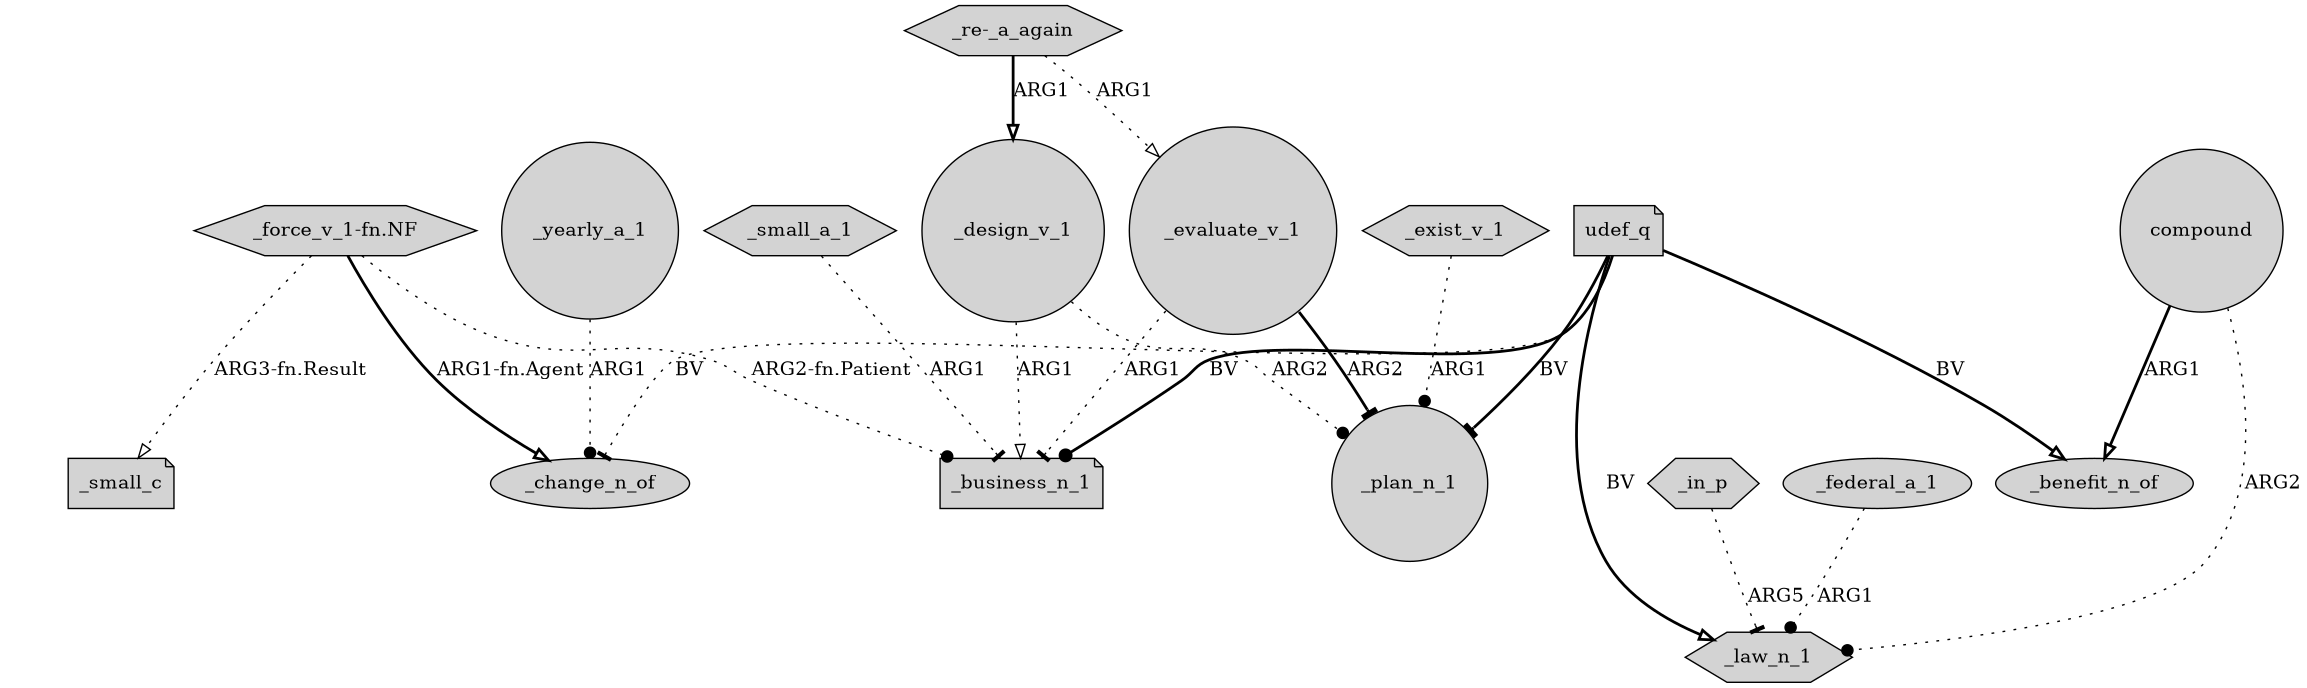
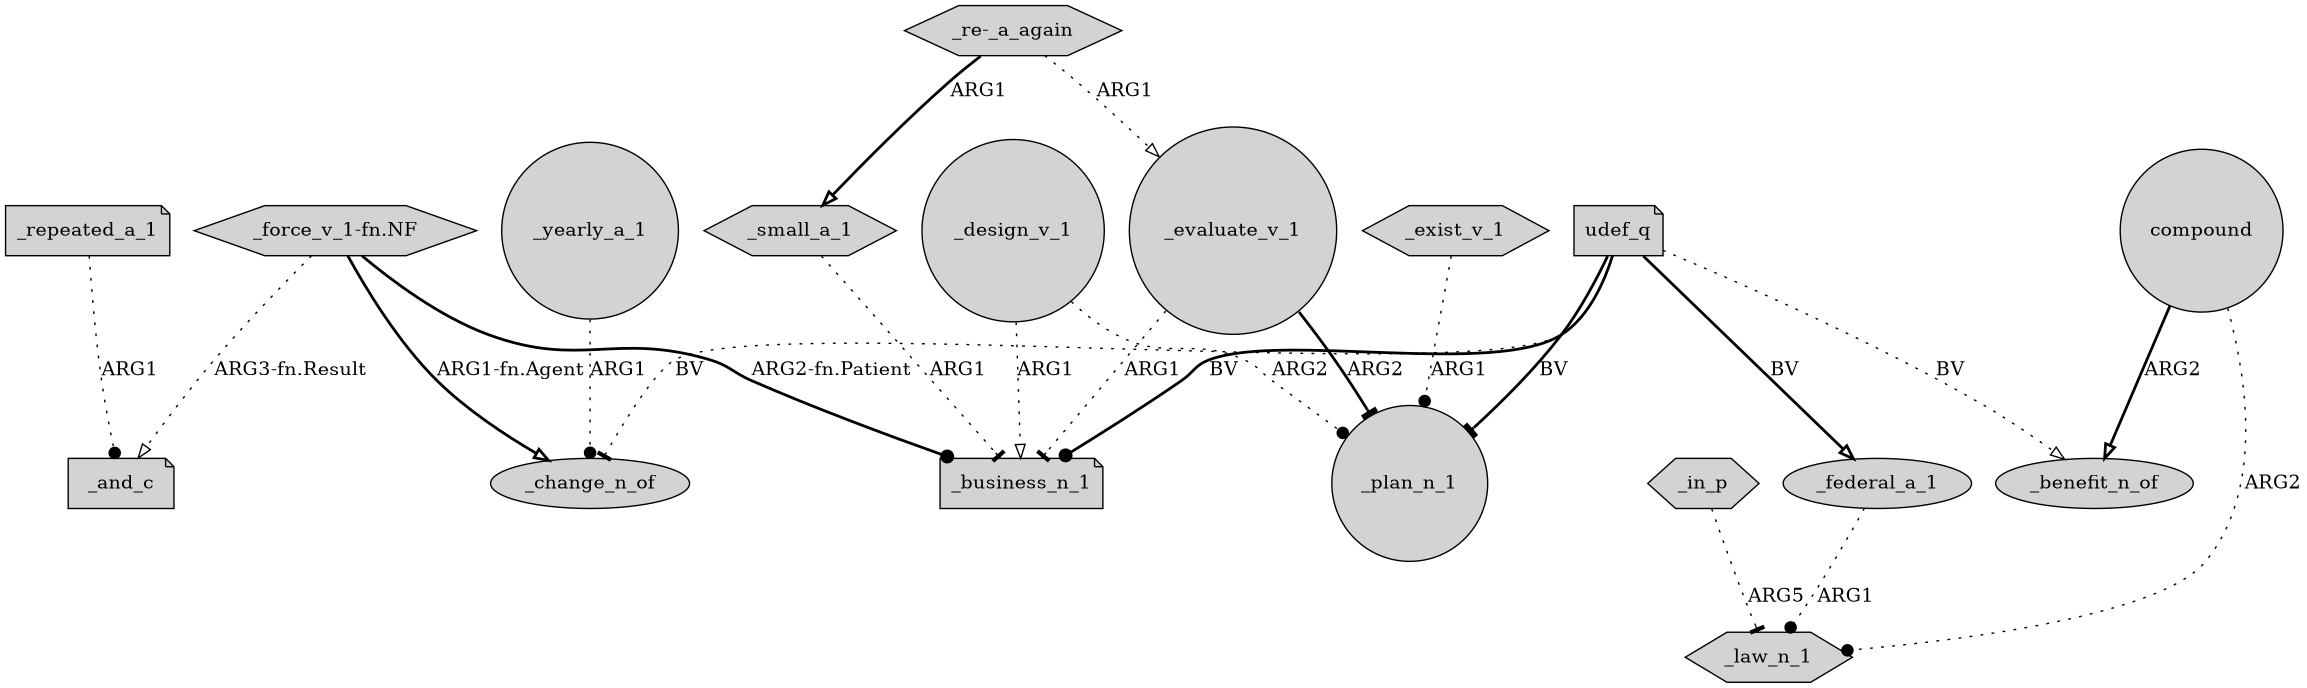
edge "_re-_a_again" -> "_design_v_1": now "_re-_a_again" -> "_small_a_1"
node "_repeated_a_1": added
edge "udef_q" -> "_benefit_n_of": style bold -> dotted
edge "_force_v_1-fn.NF" -> "_business_n_1": style dotted -> bold
edge "compound" -> "_benefit_n_of": label "ARG1" -> "ARG2"
edge "udef_q" -> "_law_n_1": now "udef_q" -> "_federal_a_1"
node "_small_c": label "_small_c" -> "_and_c"
